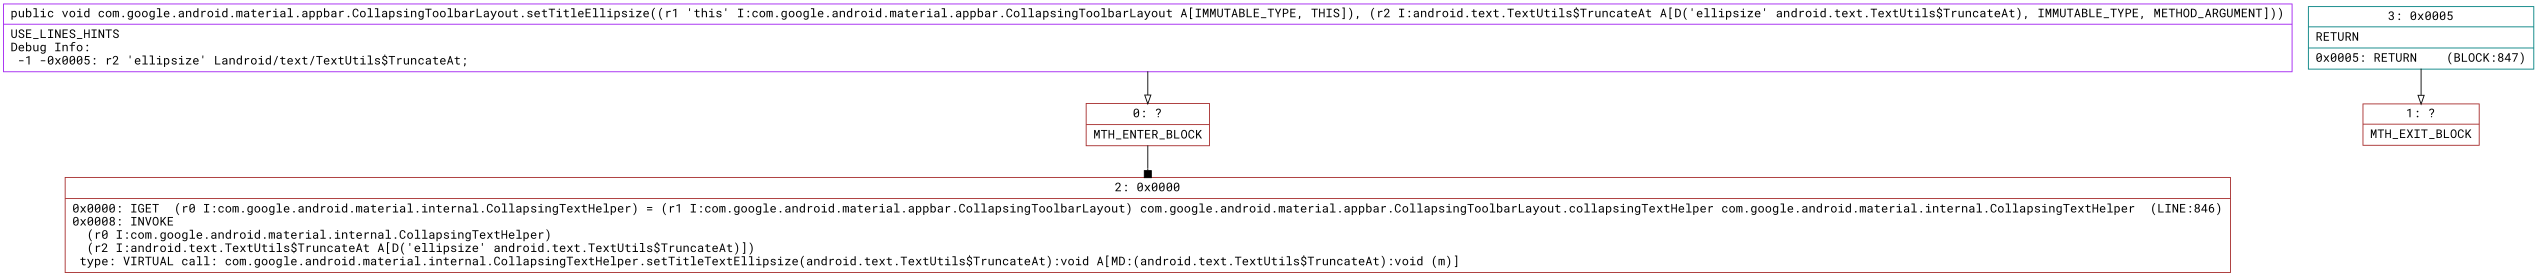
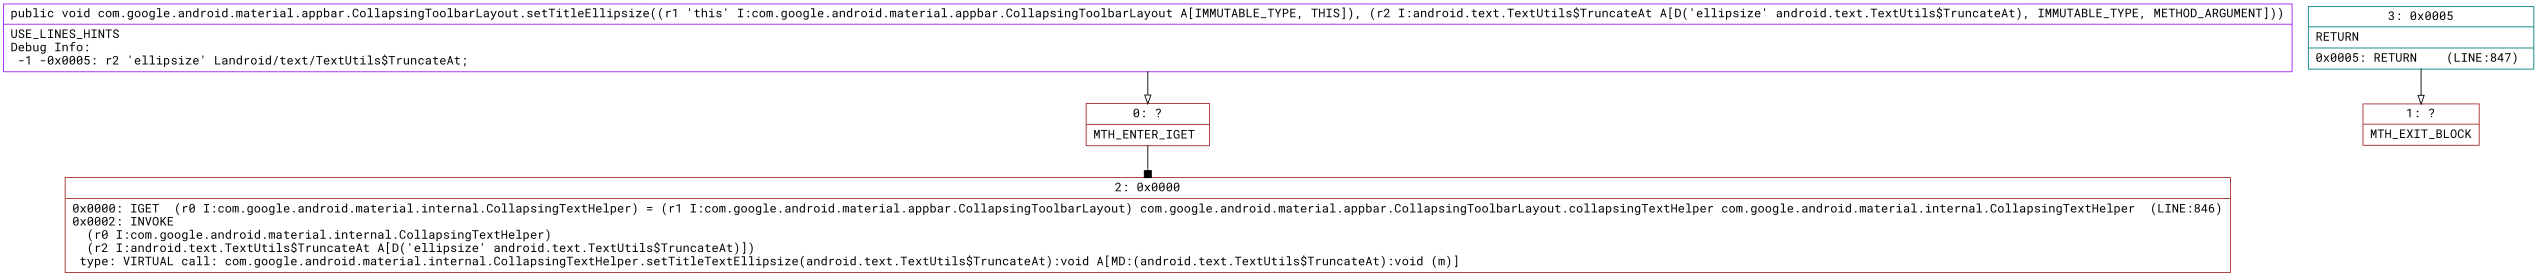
node "3: 0x0005": text "0x0005: RETURN    (BLOCK:847)" -> "0x0005: RETURN    (LINE:847)"
node "0: ?": text "MTH_ENTER_BLOCK" -> "MTH_ENTER_IGET"
node "2: 0x0000": text "0x0008: INVOKE" -> "0x0002: INVOKE"
